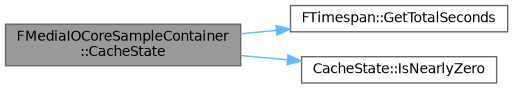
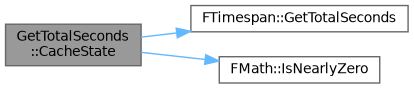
node "FMediaIOCoreSampleContainer ::CacheState": label "FMediaIOCoreSampleContainer ::CacheState" -> "GetTotalSeconds ::CacheState"
node "CacheState::IsNearlyZero": label "CacheState::IsNearlyZero" -> "FMath::IsNearlyZero"
